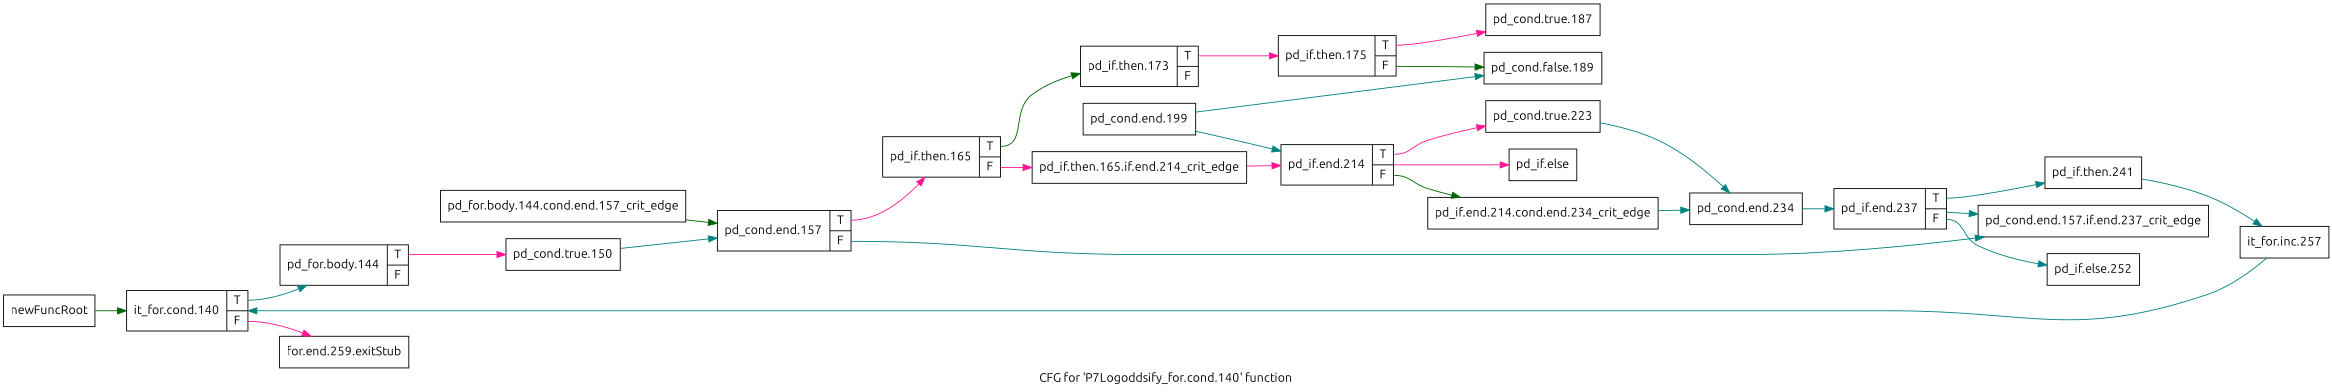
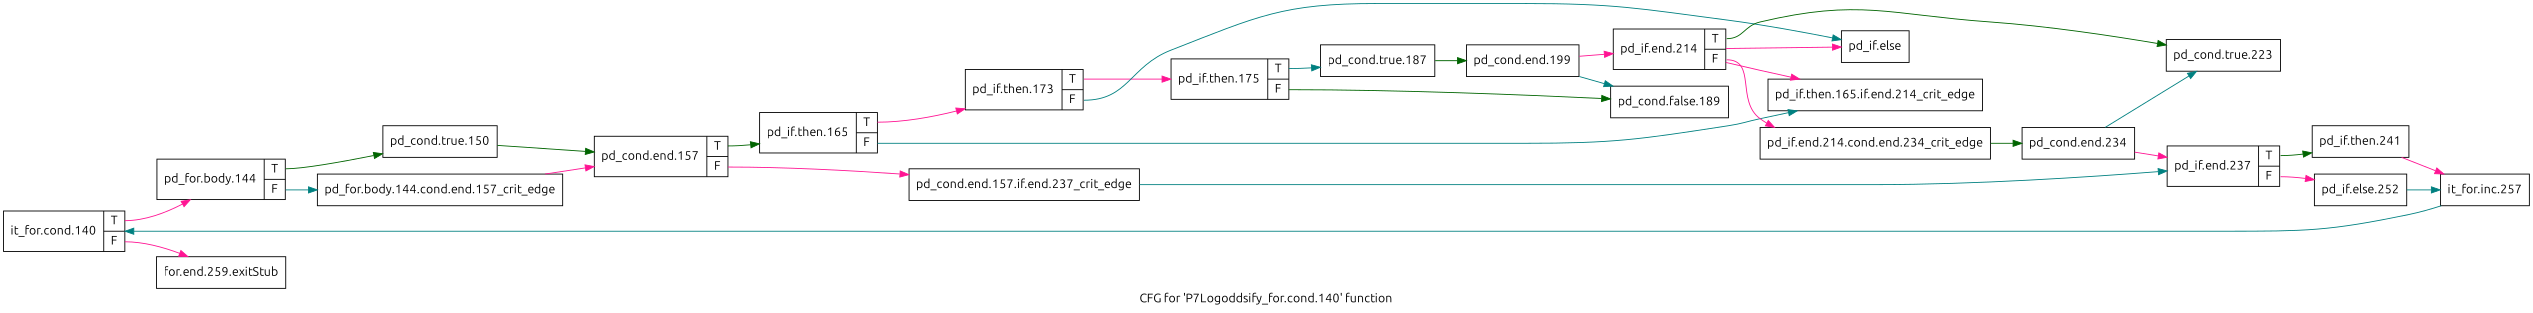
edge "pd_if.then.173" -> "pd_if.else": added
edge "pd_if.then.175" -> "pd_cond.true.187": color deeppink -> teal
edge "pd_cond.true.187" -> "pd_cond.end.199": added
edge "pd_if.then.165" -> "pd_if.then.173": color darkgreen -> deeppink
edge "pd_if.end.214" -> "pd_cond.true.223": color deeppink -> darkgreen
edge "pd_cond.end.199" -> "pd_if.end.214": color teal -> deeppink
edge "pd_cond.true.223" -> "pd_cond.end.234": reversed
edge "pd_if.then.165.if.end.214_crit_edge" -> "pd_if.end.214": reversed
edge "pd_if.then.165" -> "pd_if.then.165.if.end.214_crit_edge": color deeppink -> teal
edge "pd_if.end.214" -> "pd_if.end.214.cond.end.234_crit_edge": color darkgreen -> deeppink
edge "pd_for.body.144" -> "pd_for.body.144.cond.end.157_crit_edge": added
edge "pd_if.else.252" -> "it_for.inc.257": added
edge "pd_if.end.237" -> "pd_if.then.241": color teal -> darkgreen
edge "pd_if.then.241" -> "it_for.inc.257": color teal -> deeppink
edge "pd_cond.end.157" -> "pd_if.then.165": color deeppink -> darkgreen
edge "pd_cond.end.234" -> "pd_if.end.237": color teal -> deeppink
edge "pd_if.end.214.cond.end.234_crit_edge" -> "pd_cond.end.234": color teal -> darkgreen
edge "pd_if.end.237" -> "pd_cond.end.157.if.end.237_crit_edge": reversed
edge "pd_for.body.144.cond.end.157_crit_edge" -> "pd_cond.end.157": color darkgreen -> deeppink
edge "pd_cond.true.150" -> "pd_cond.end.157": color teal -> darkgreen
edge "pd_if.end.237" -> "pd_if.else.252": color teal -> deeppink
edge "pd_for.body.144" -> "pd_cond.true.150": color deeppink -> darkgreen
edge "pd_cond.end.157" -> "pd_cond.end.157.if.end.237_crit_edge": color teal -> deeppink
edge "it_for.cond.140" -> "pd_for.body.144": color teal -> deeppink
node "newFuncRoot": removed
